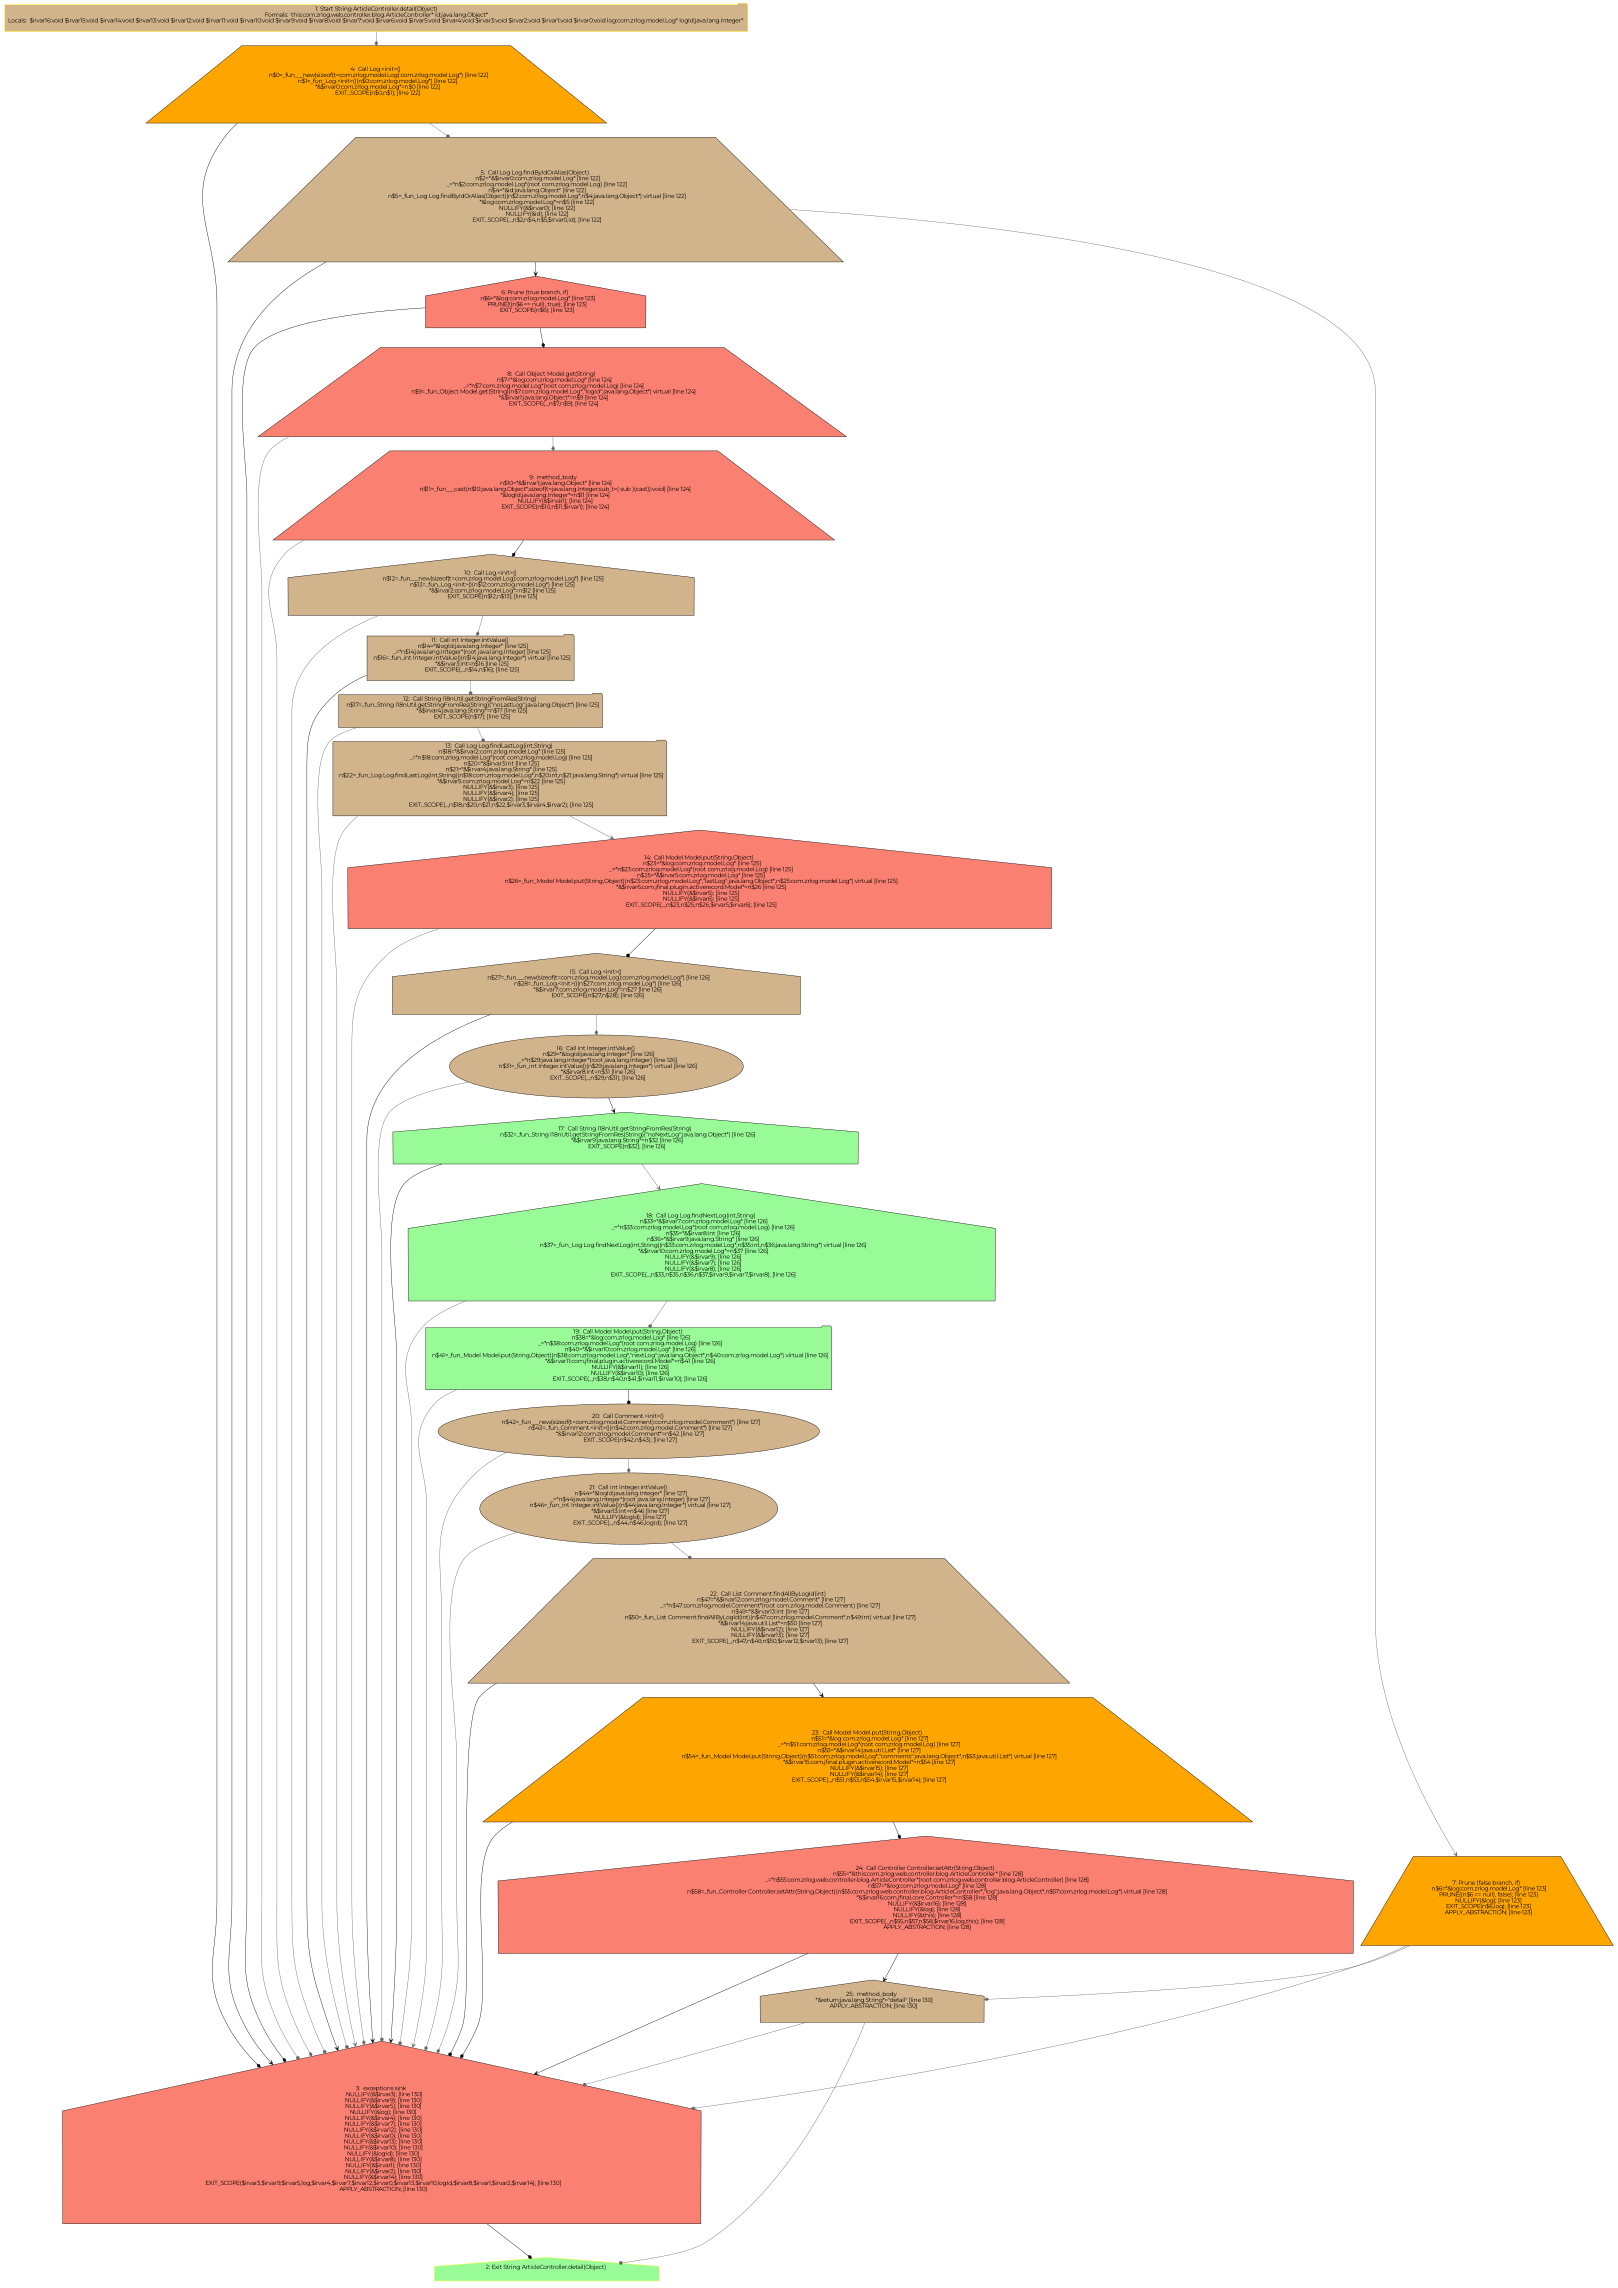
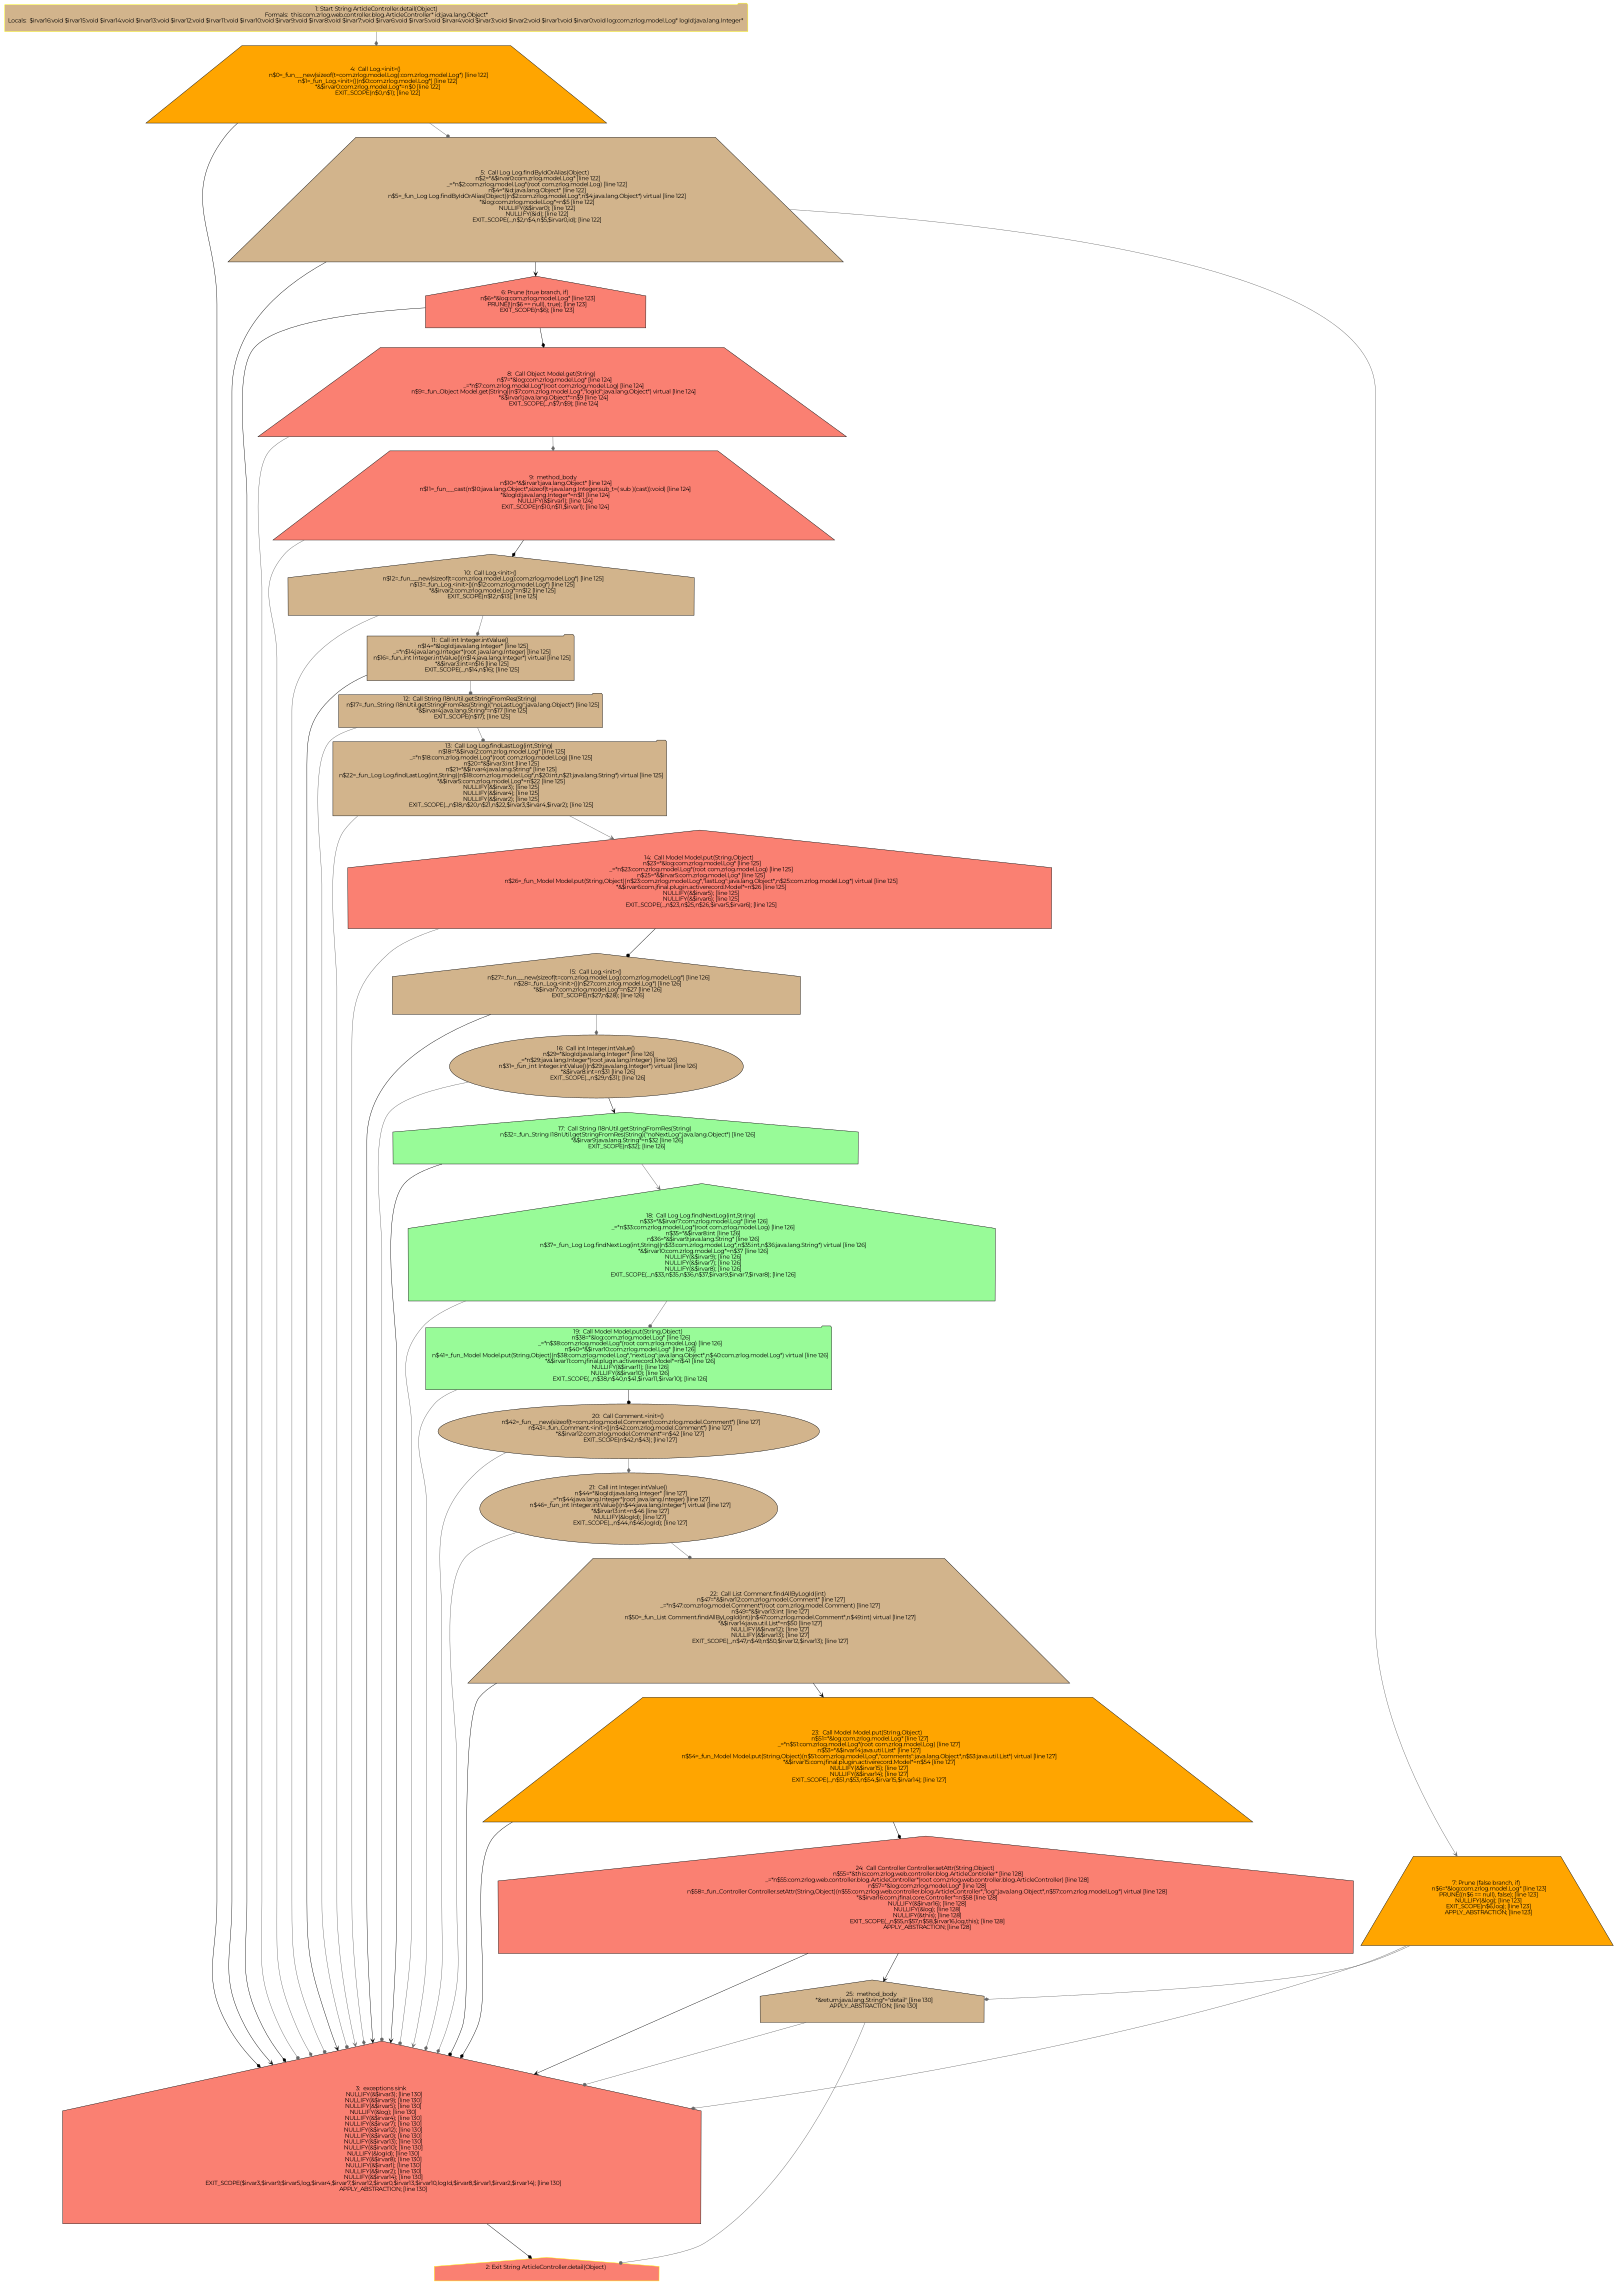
node "2: Exit String ArticleController.detail(Object)": fillcolor palegreen -> salmon
